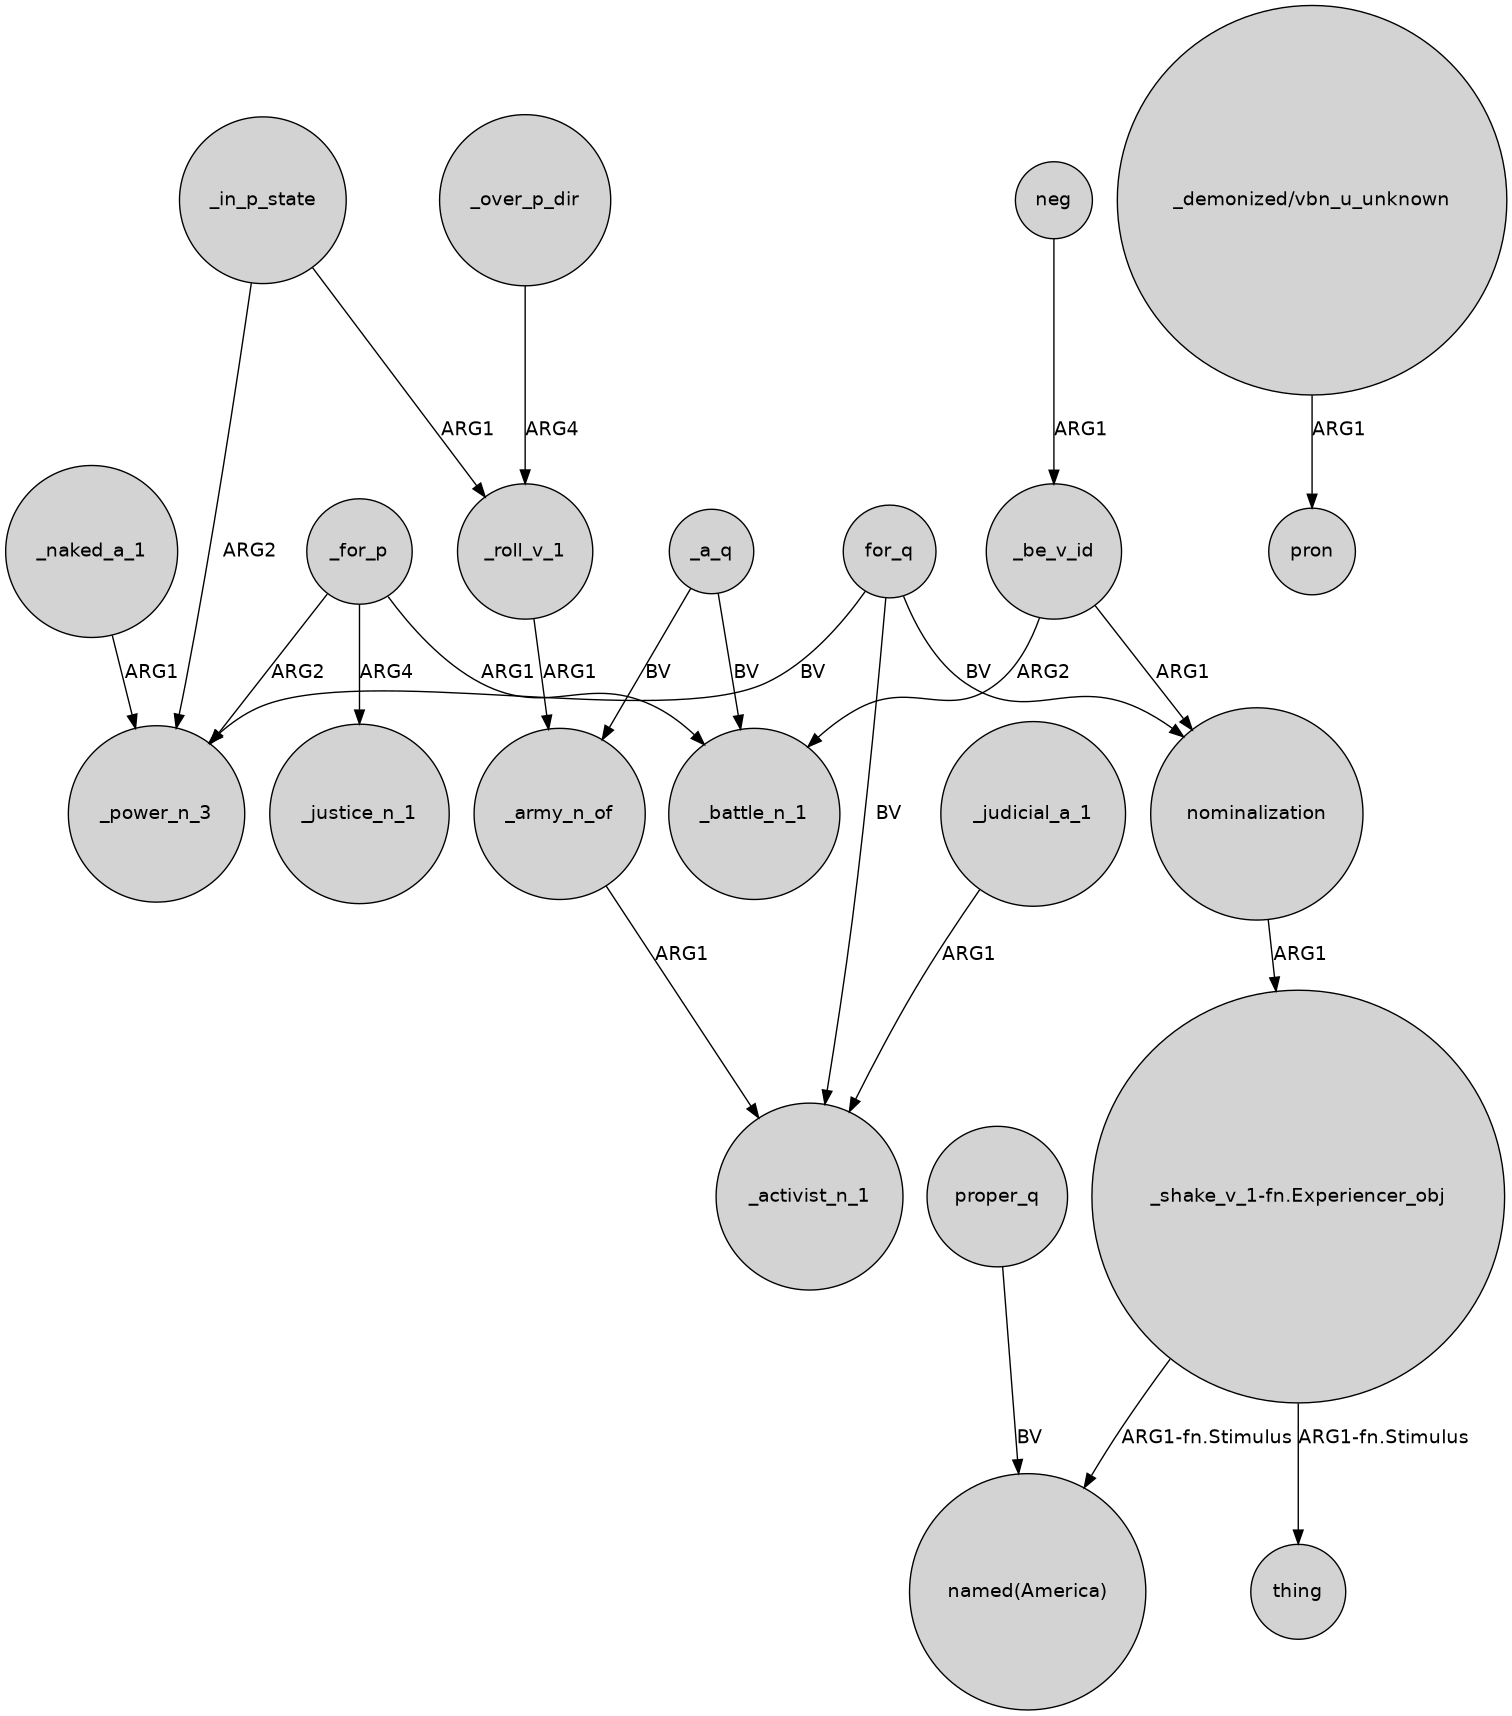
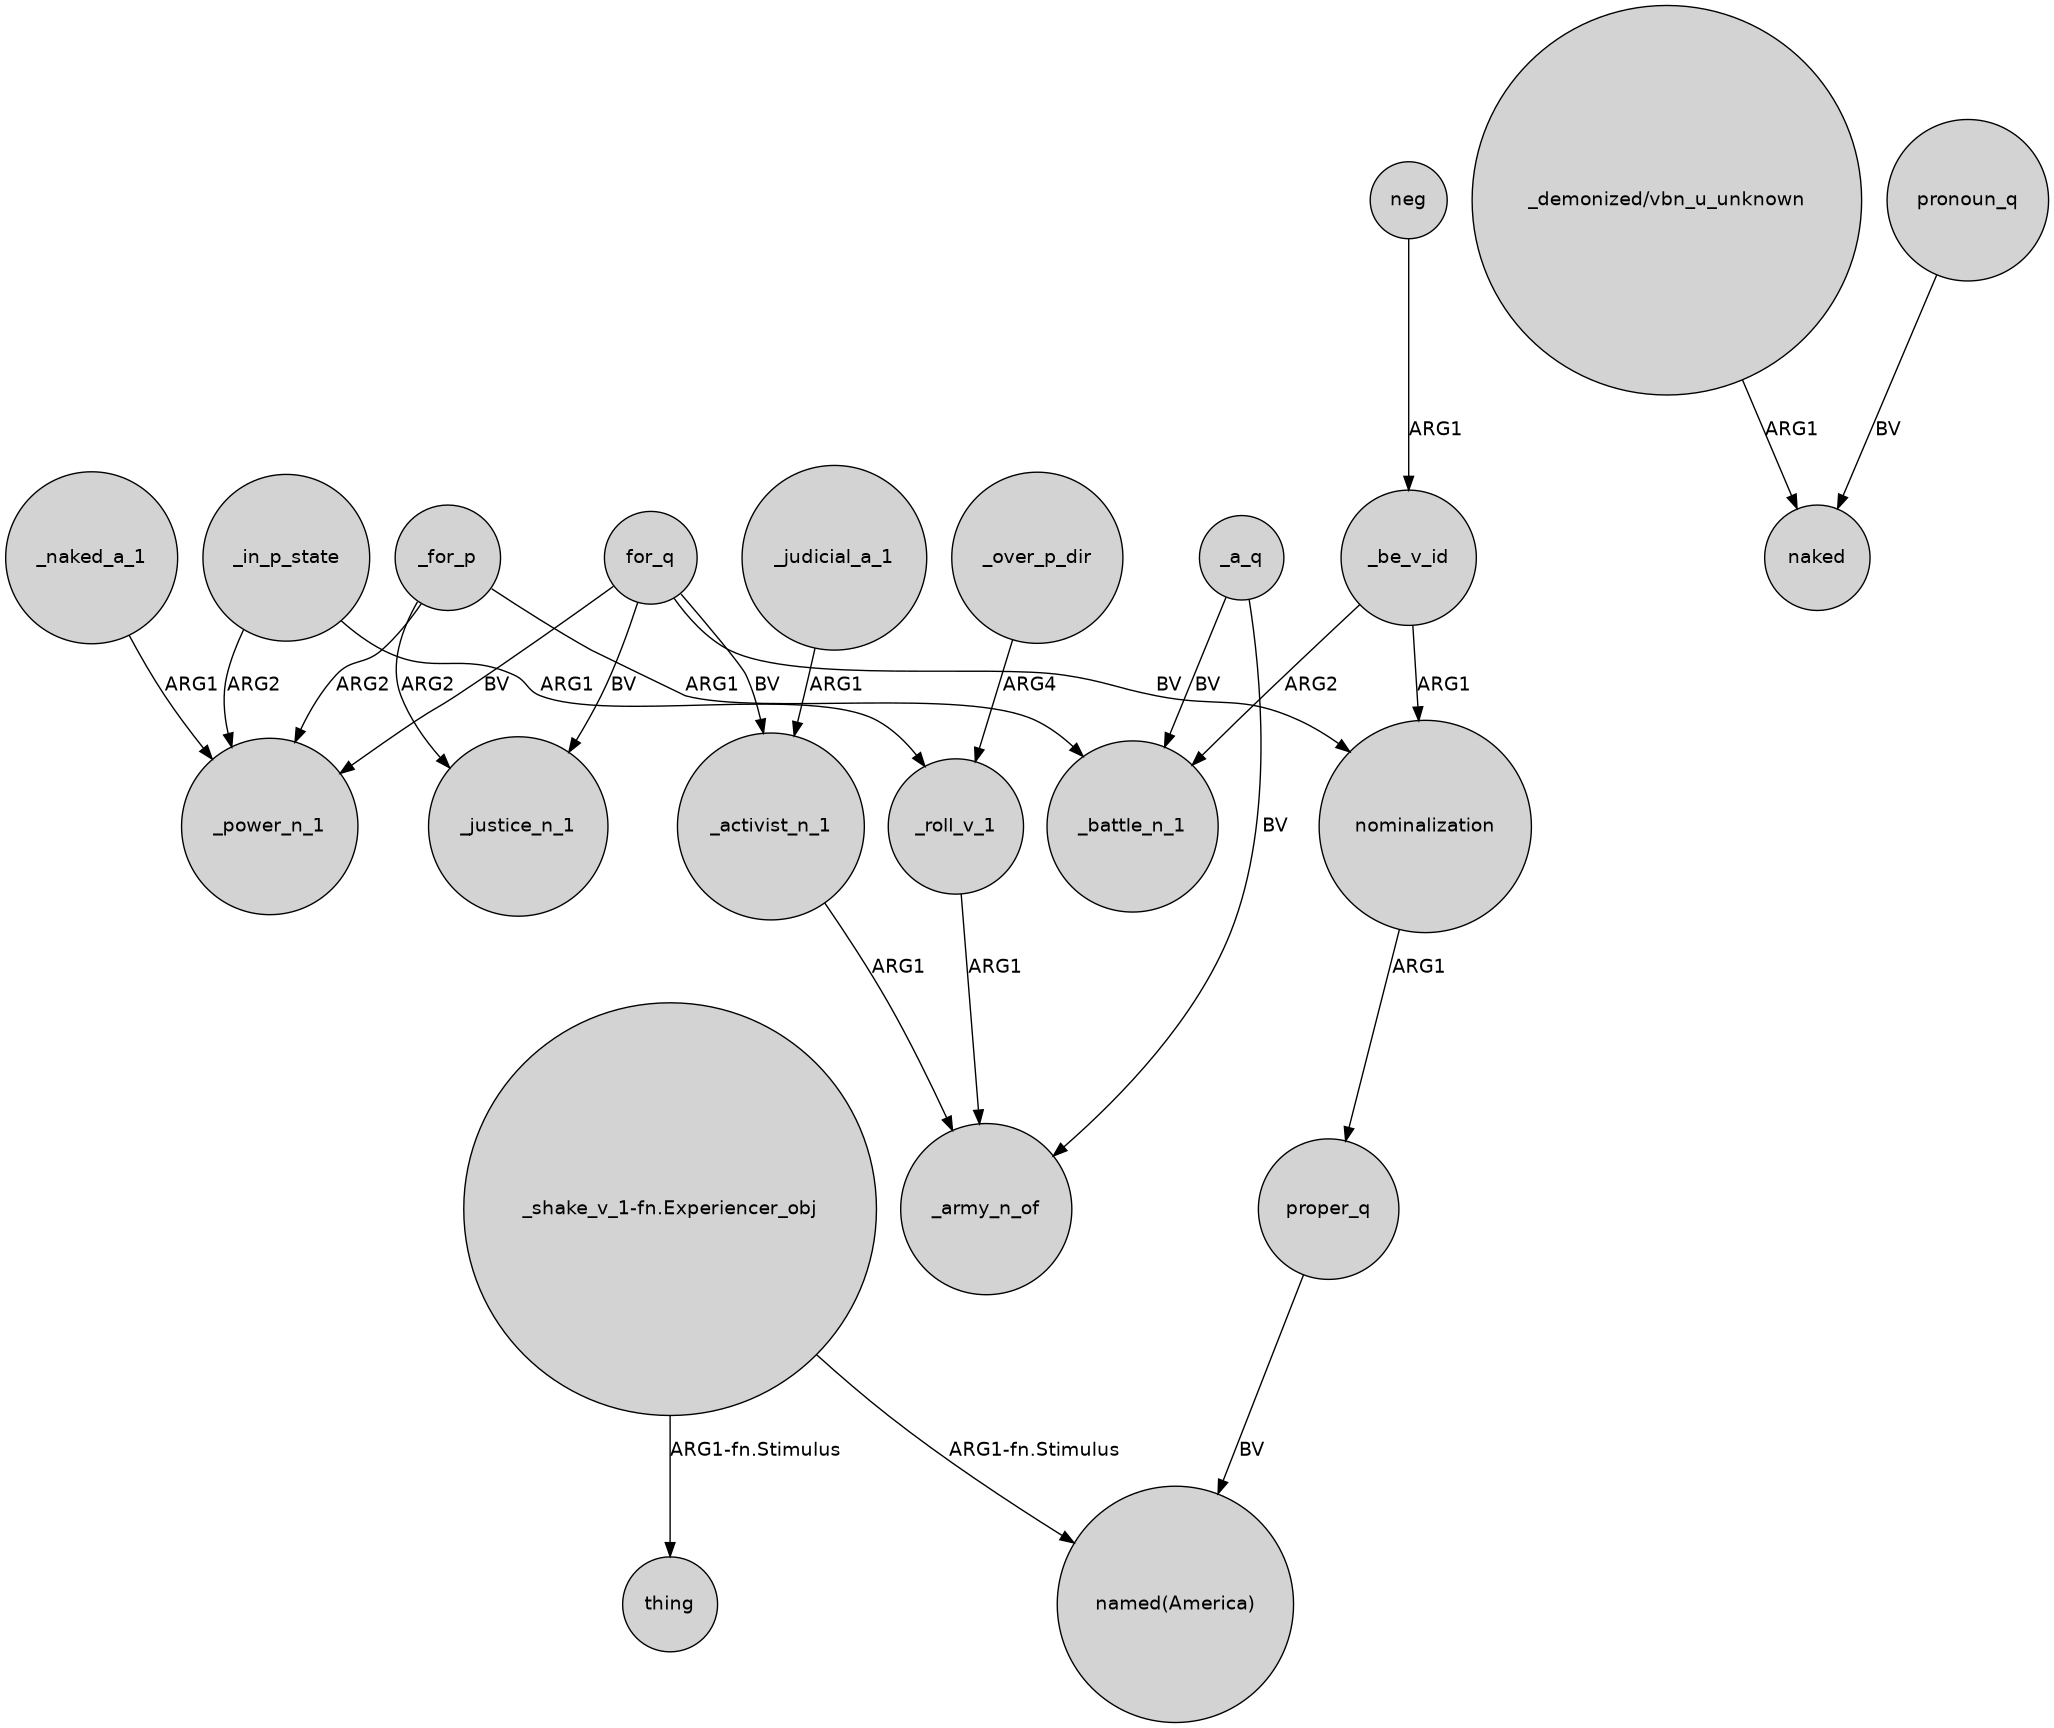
node "pronoun_q": added
node "pron": label "pron" -> "naked"
edge "_for_p" -> "_justice_n_1": label "ARG4" -> "ARG2"
edge "for_q" -> "_justice_n_1": added, label "BV"
node "_power_n_3": label "_power_n_3" -> "_power_n_1"
edge "nominalization" -> "_shake_v_1-fn.Experiencer_obj": now "nominalization" -> "proper_q"
edge "_army_n_of" -> "_activist_n_1": reversed
